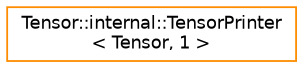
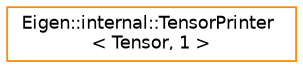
node "Tensor::internal::TensorPrinter < Tensor, 1 >": label "Tensor::internal::TensorPrinter < Tensor, 1 >" -> "Eigen::internal::TensorPrinter < Tensor, 1 >"
